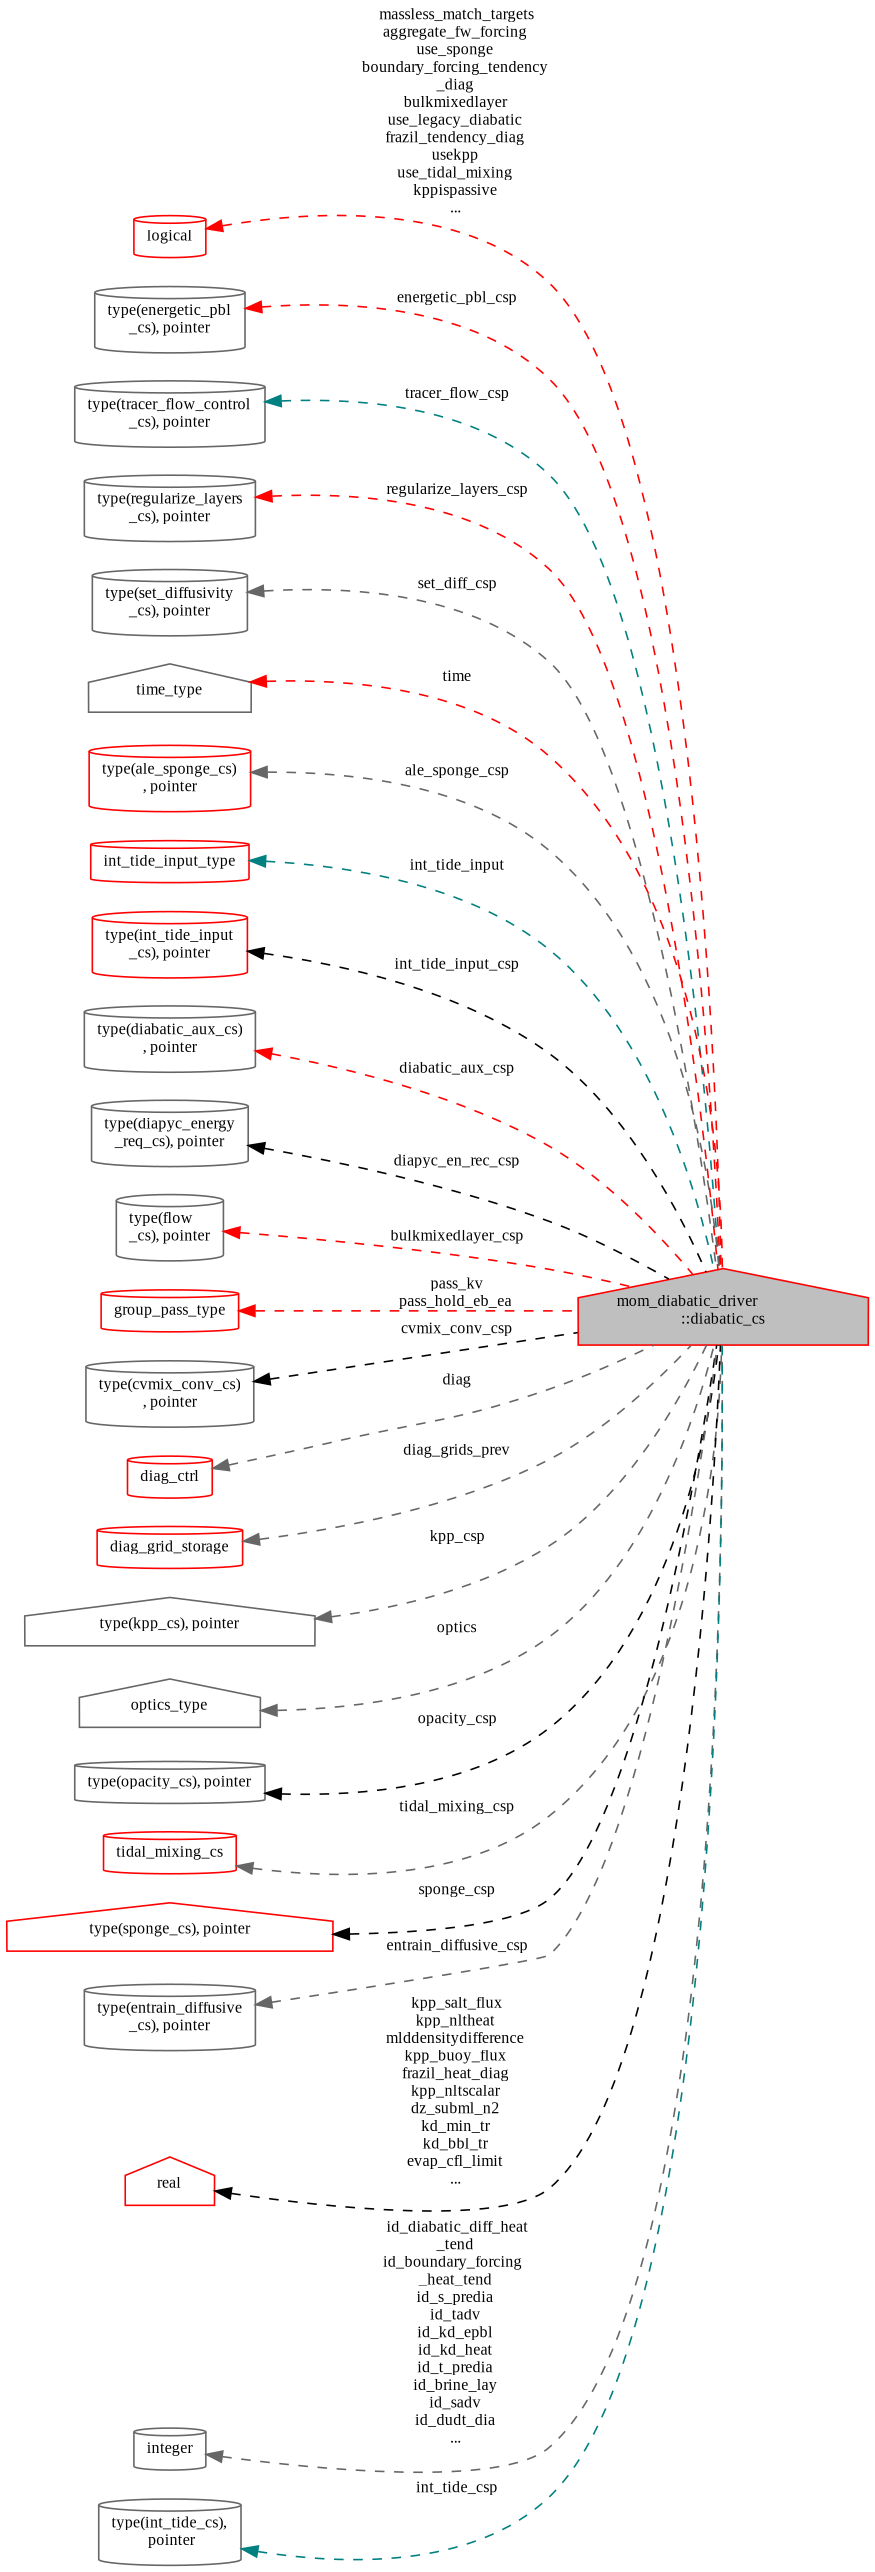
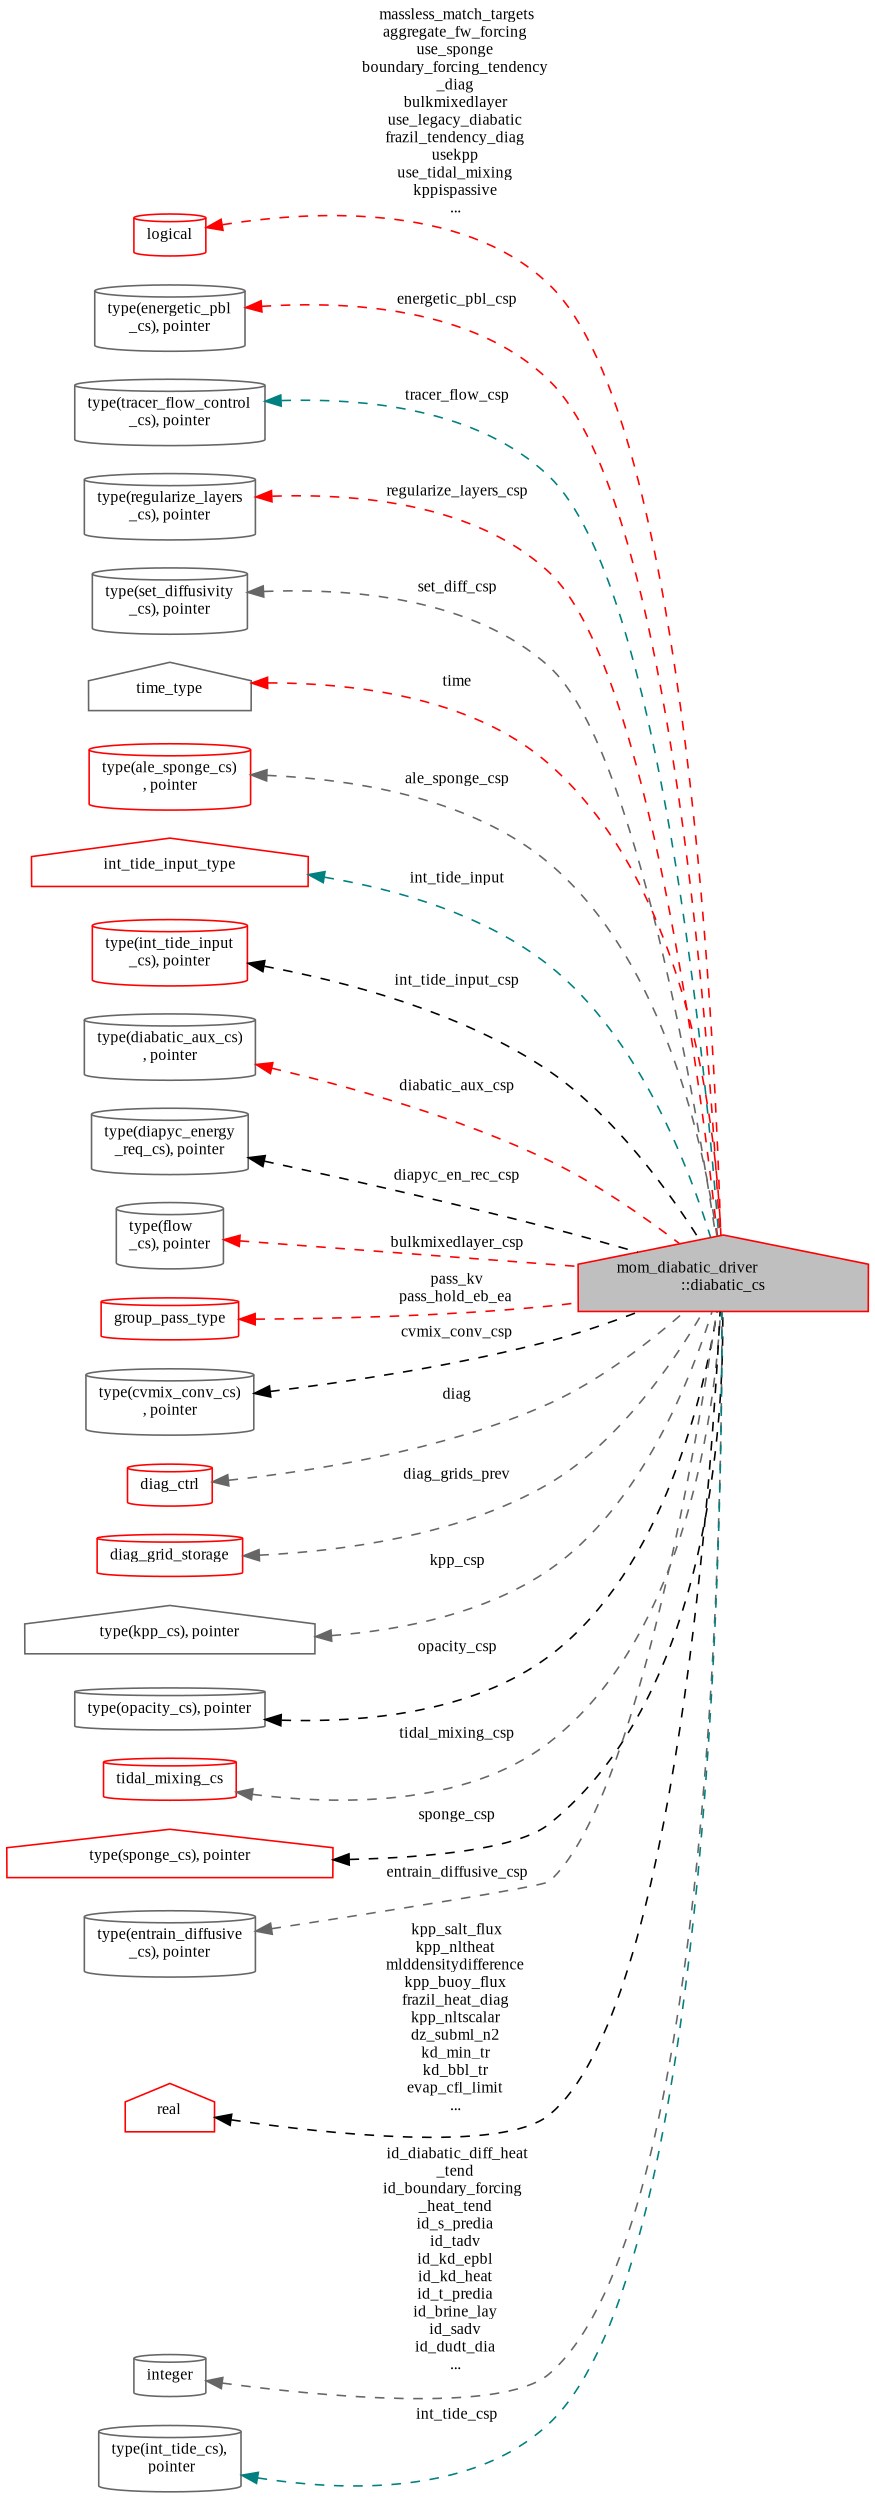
node "int_tide_input_type": shape cylinder -> house
node "optics_type": removed
